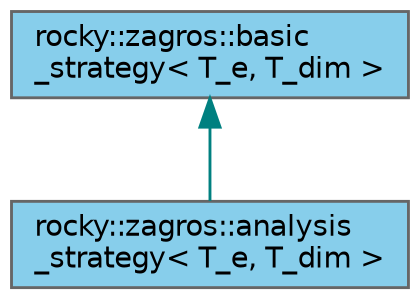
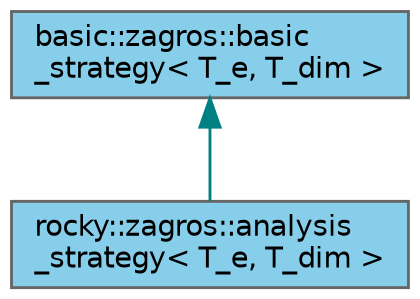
node "rocky::zagros::basic _strategy< T_e, T_dim >": label "rocky::zagros::basic _strategy< T_e, T_dim >" -> "basic::zagros::basic _strategy< T_e, T_dim >"
